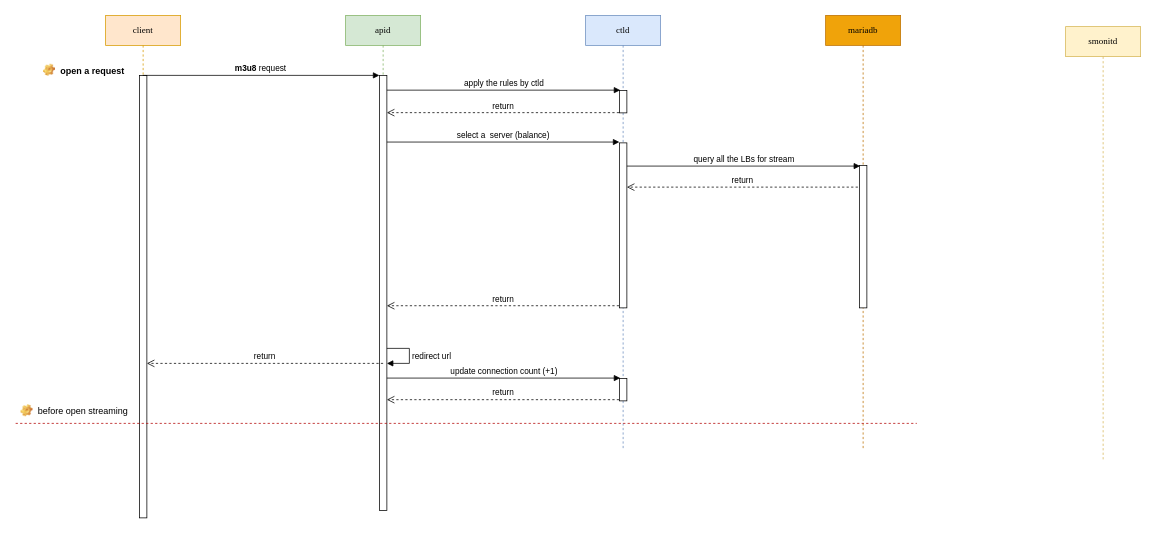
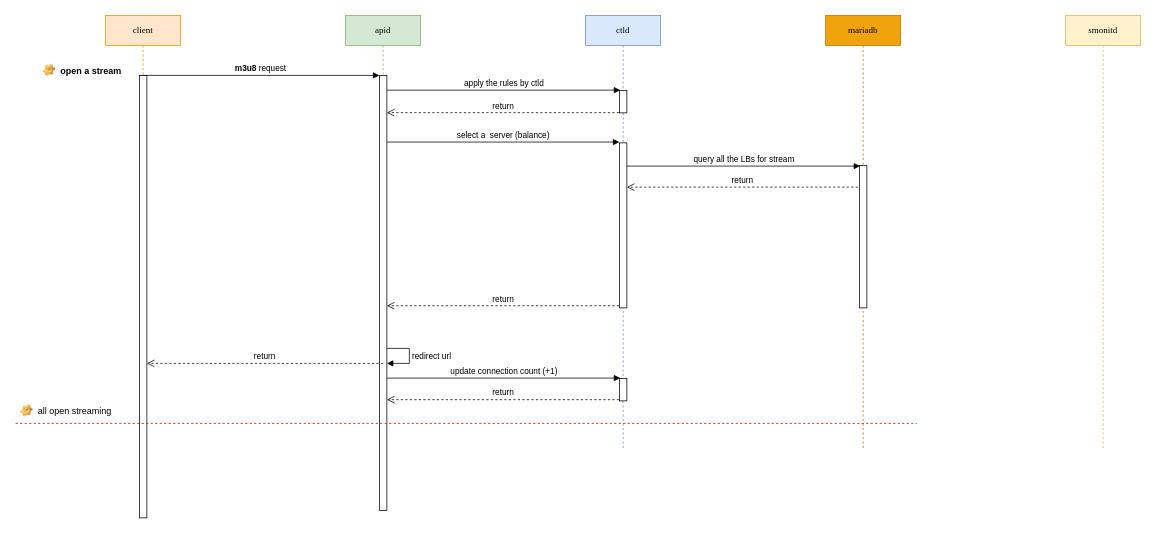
node "open a request": label "open a request" -> "open a stream"
node "smonitd": moved (1103, 244) -> (1103, 233)
node "before open streaming": label "before open streaming" -> "all open streaming"
